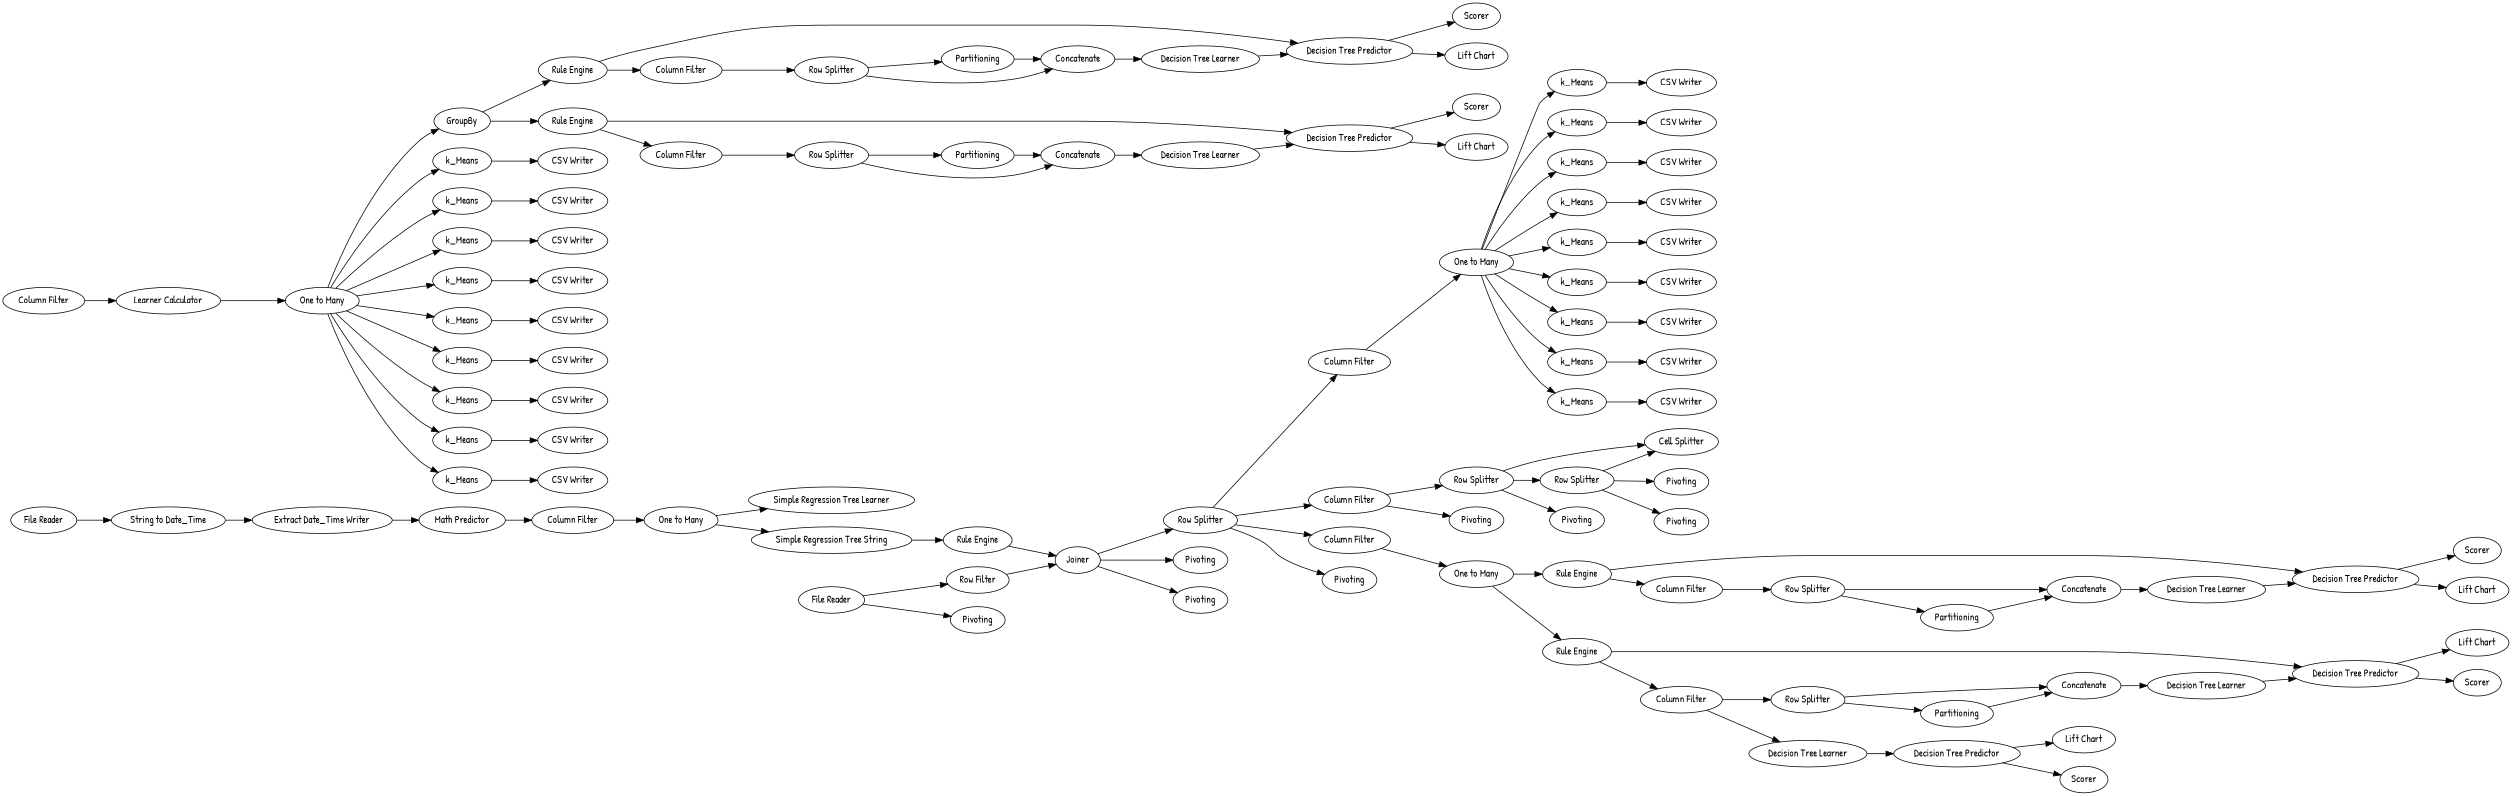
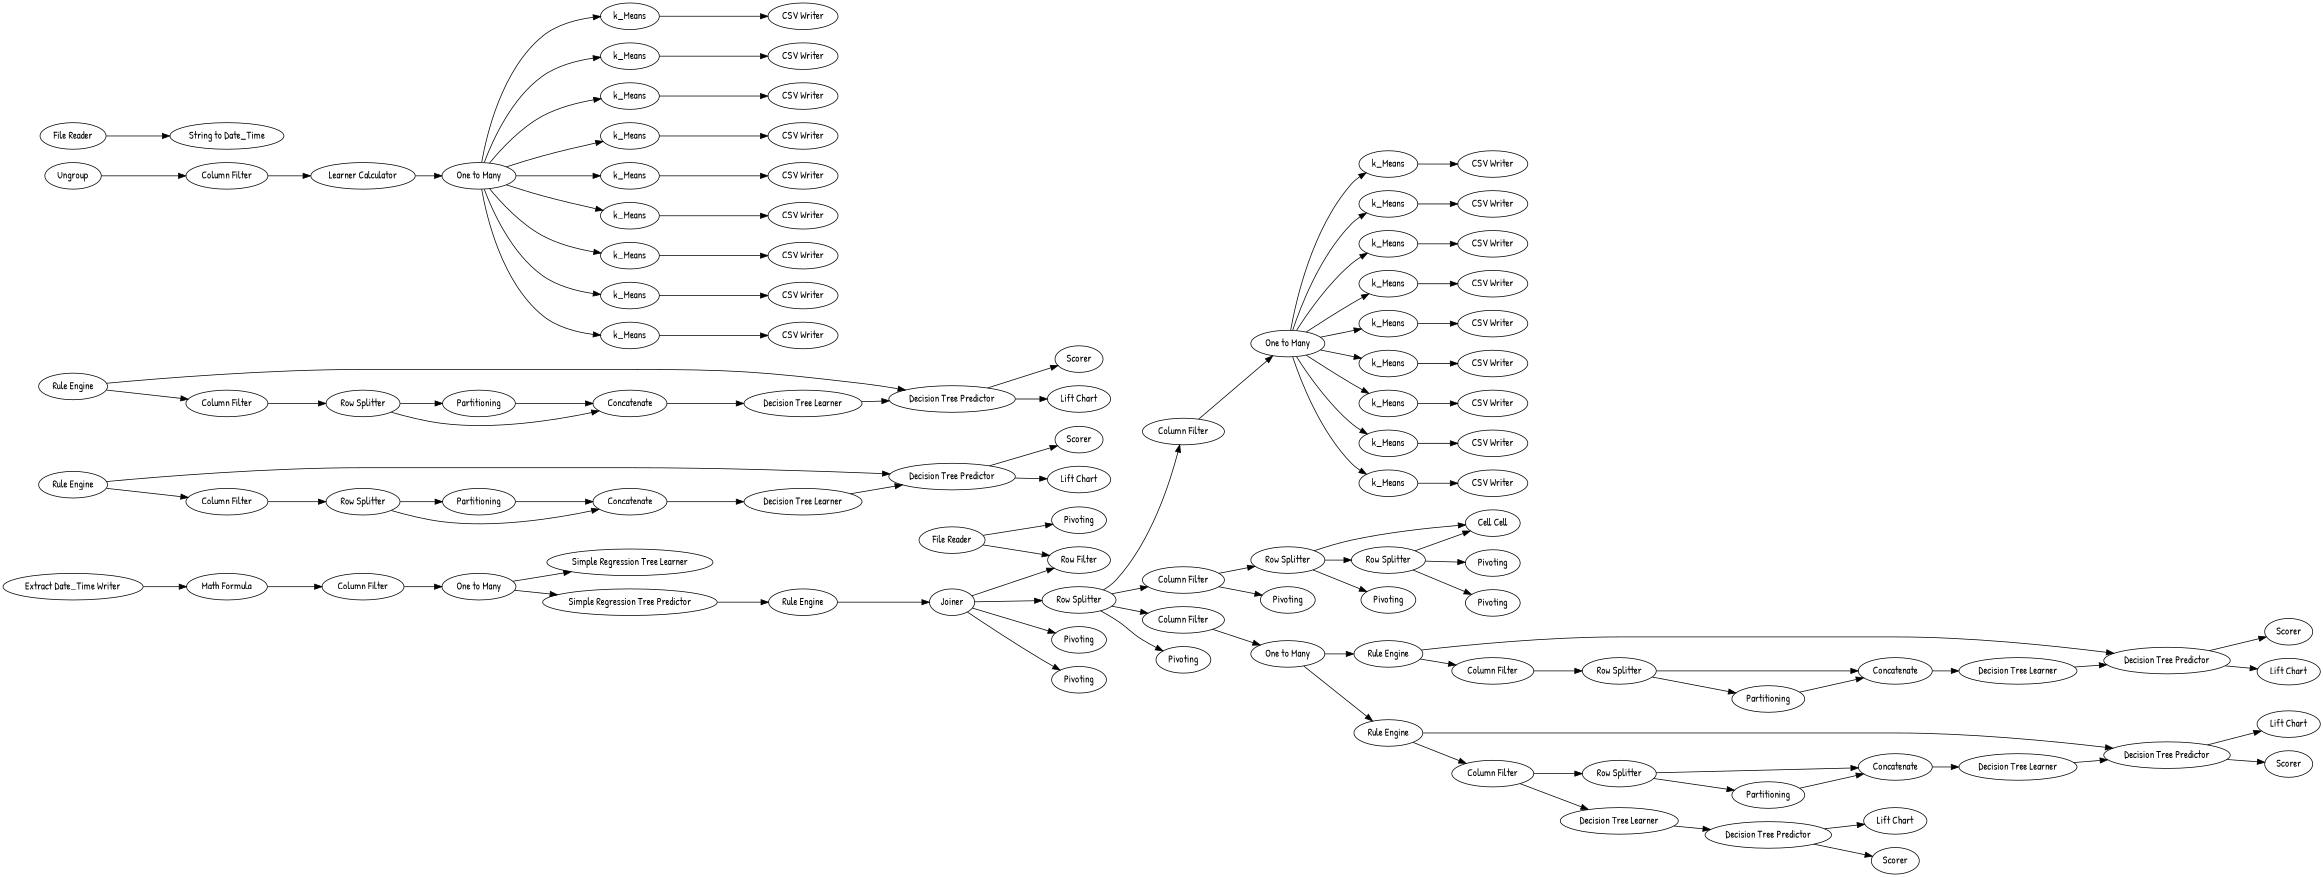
node "GroupBy": removed
node "Ungroup": added
node "Cell Splitter": label "Cell Splitter" -> "Cell Cell"
edge "String to Date_Time" -> "Extract Date_Time Writer": removed
node "Math Predictor": label "Math Predictor" -> "Math Formula"
node "Simple Regression Tree String": label "Simple Regression Tree String" -> "Simple Regression Tree Predictor"
edge "Row Filter" -> "Joiner": reversed
